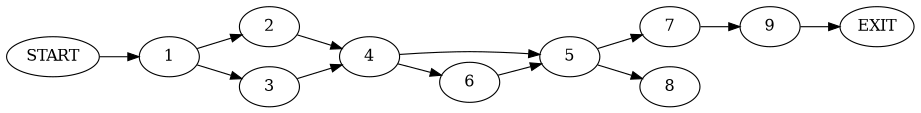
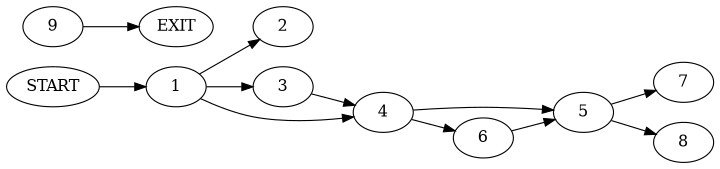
edge "7" -> "9": removed
edge "2" -> "4": now "1" -> "4"
